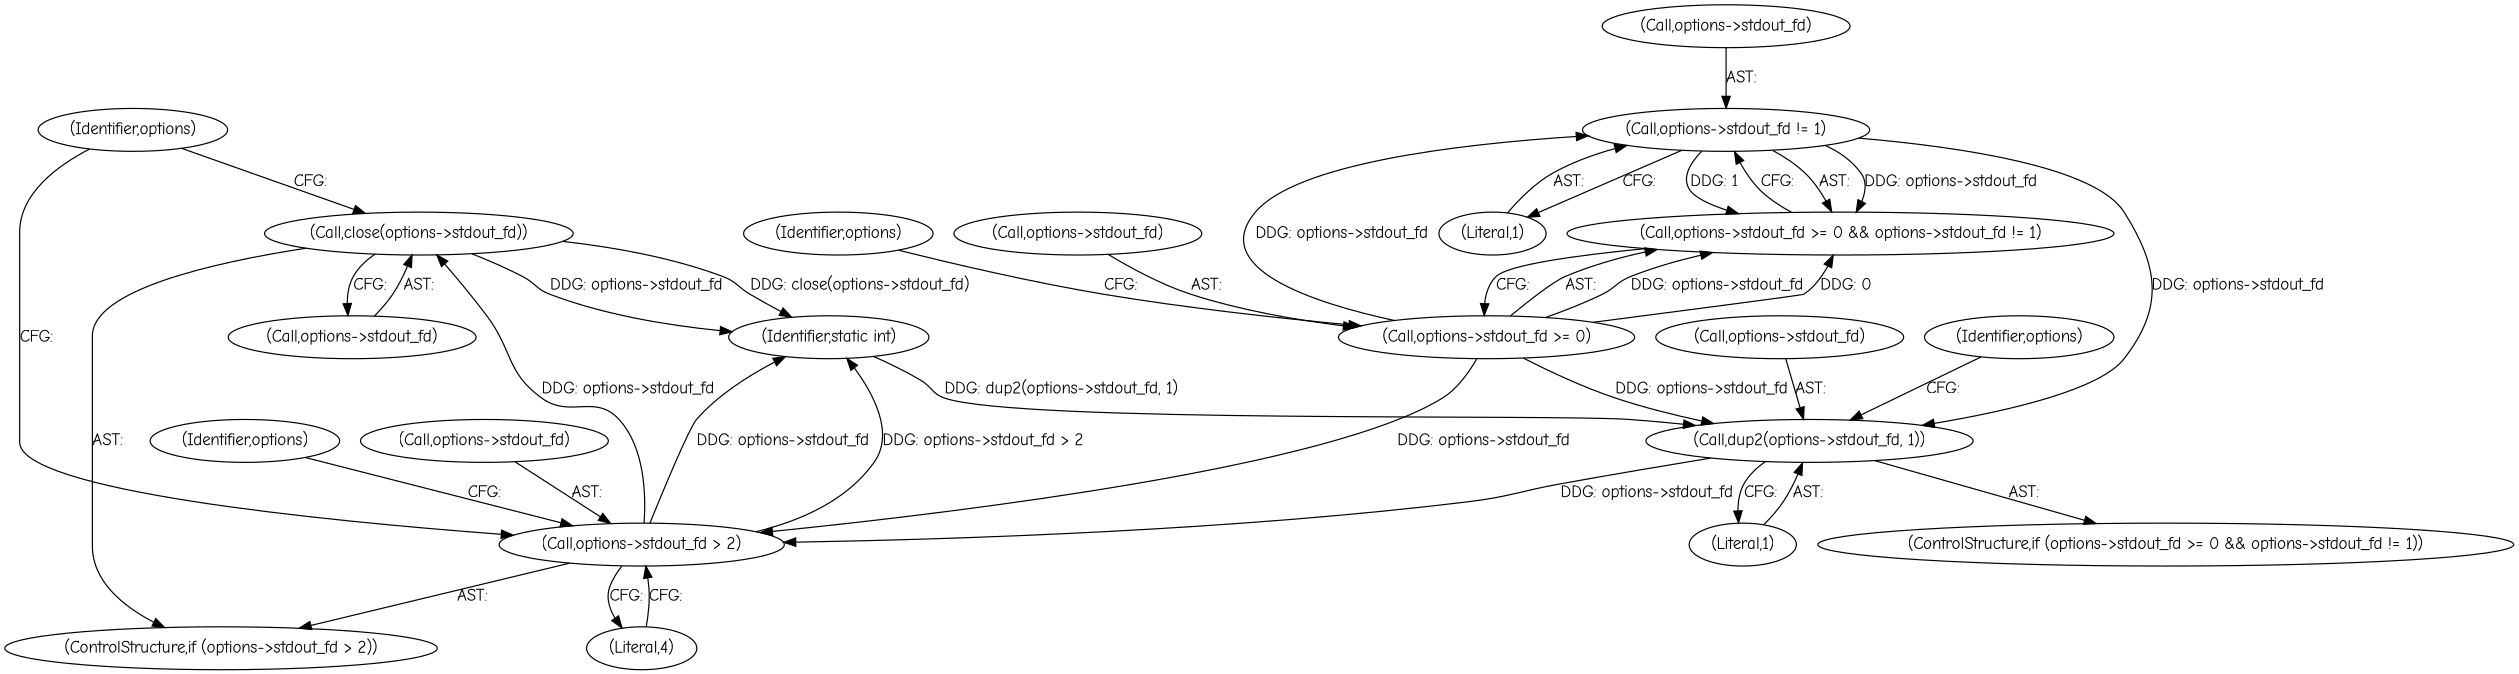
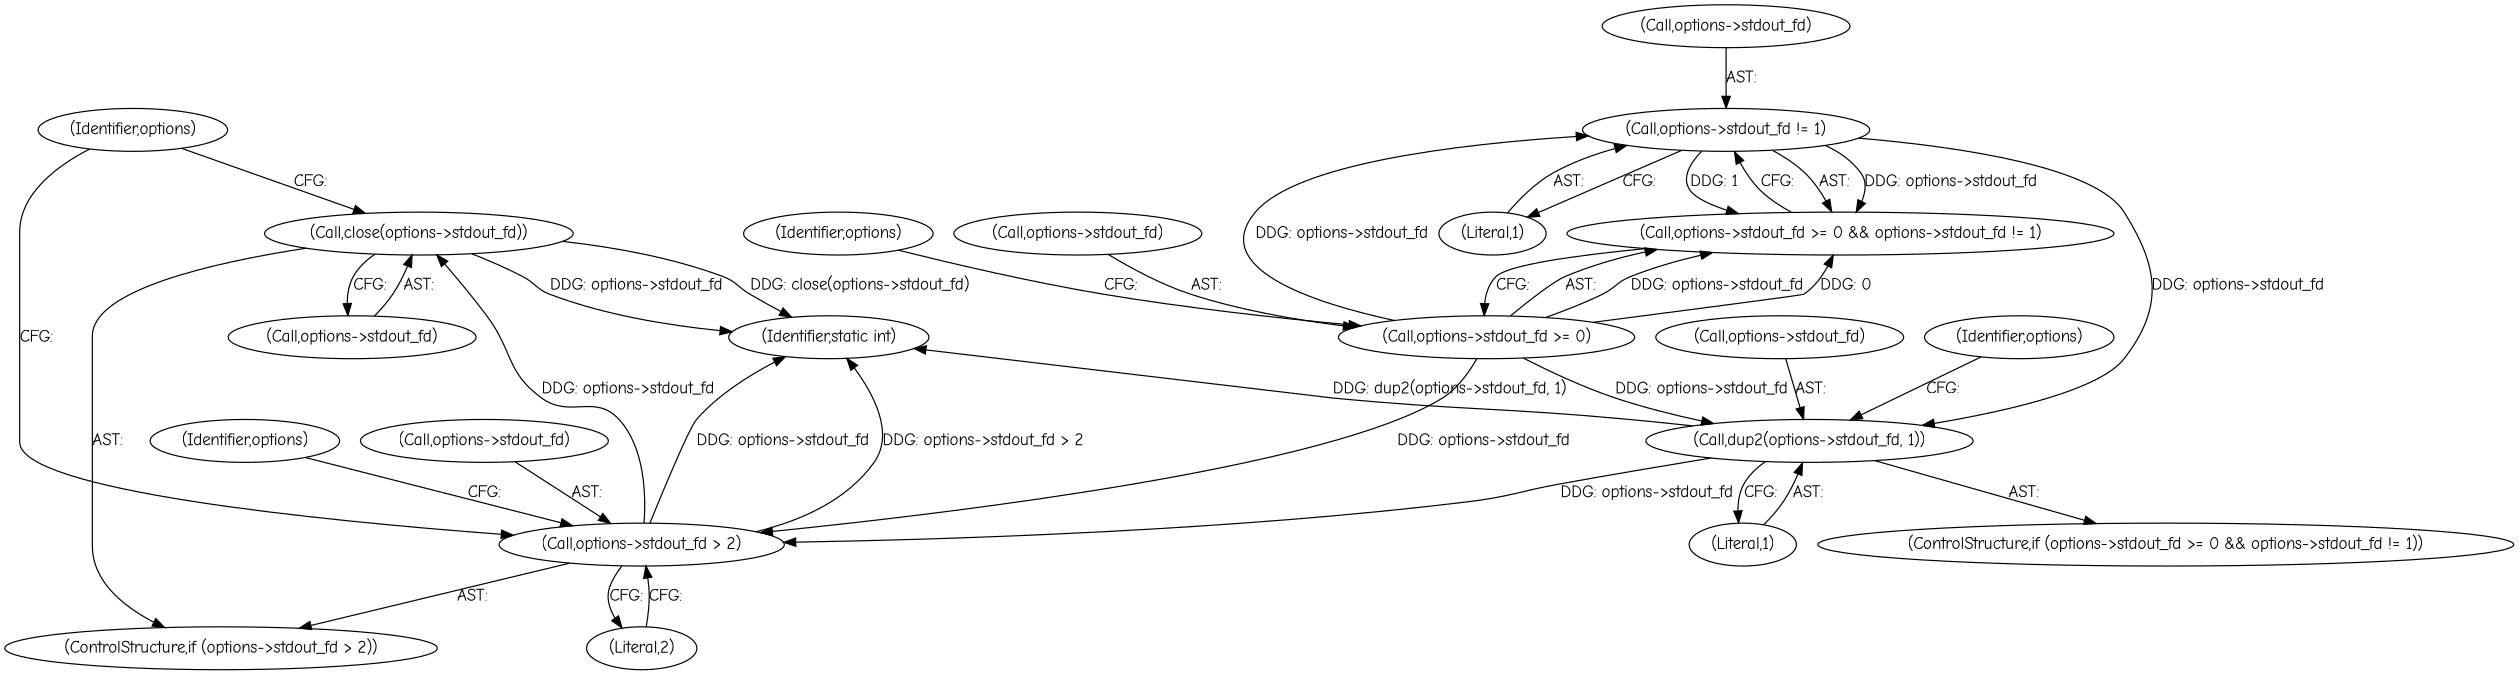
edge "(Identifier,static int)" -> "(Call,dup2(options->stdout_fd, 1))": reversed
node "(Literal,4)": label "(Literal,4)" -> "(Literal,2)"
